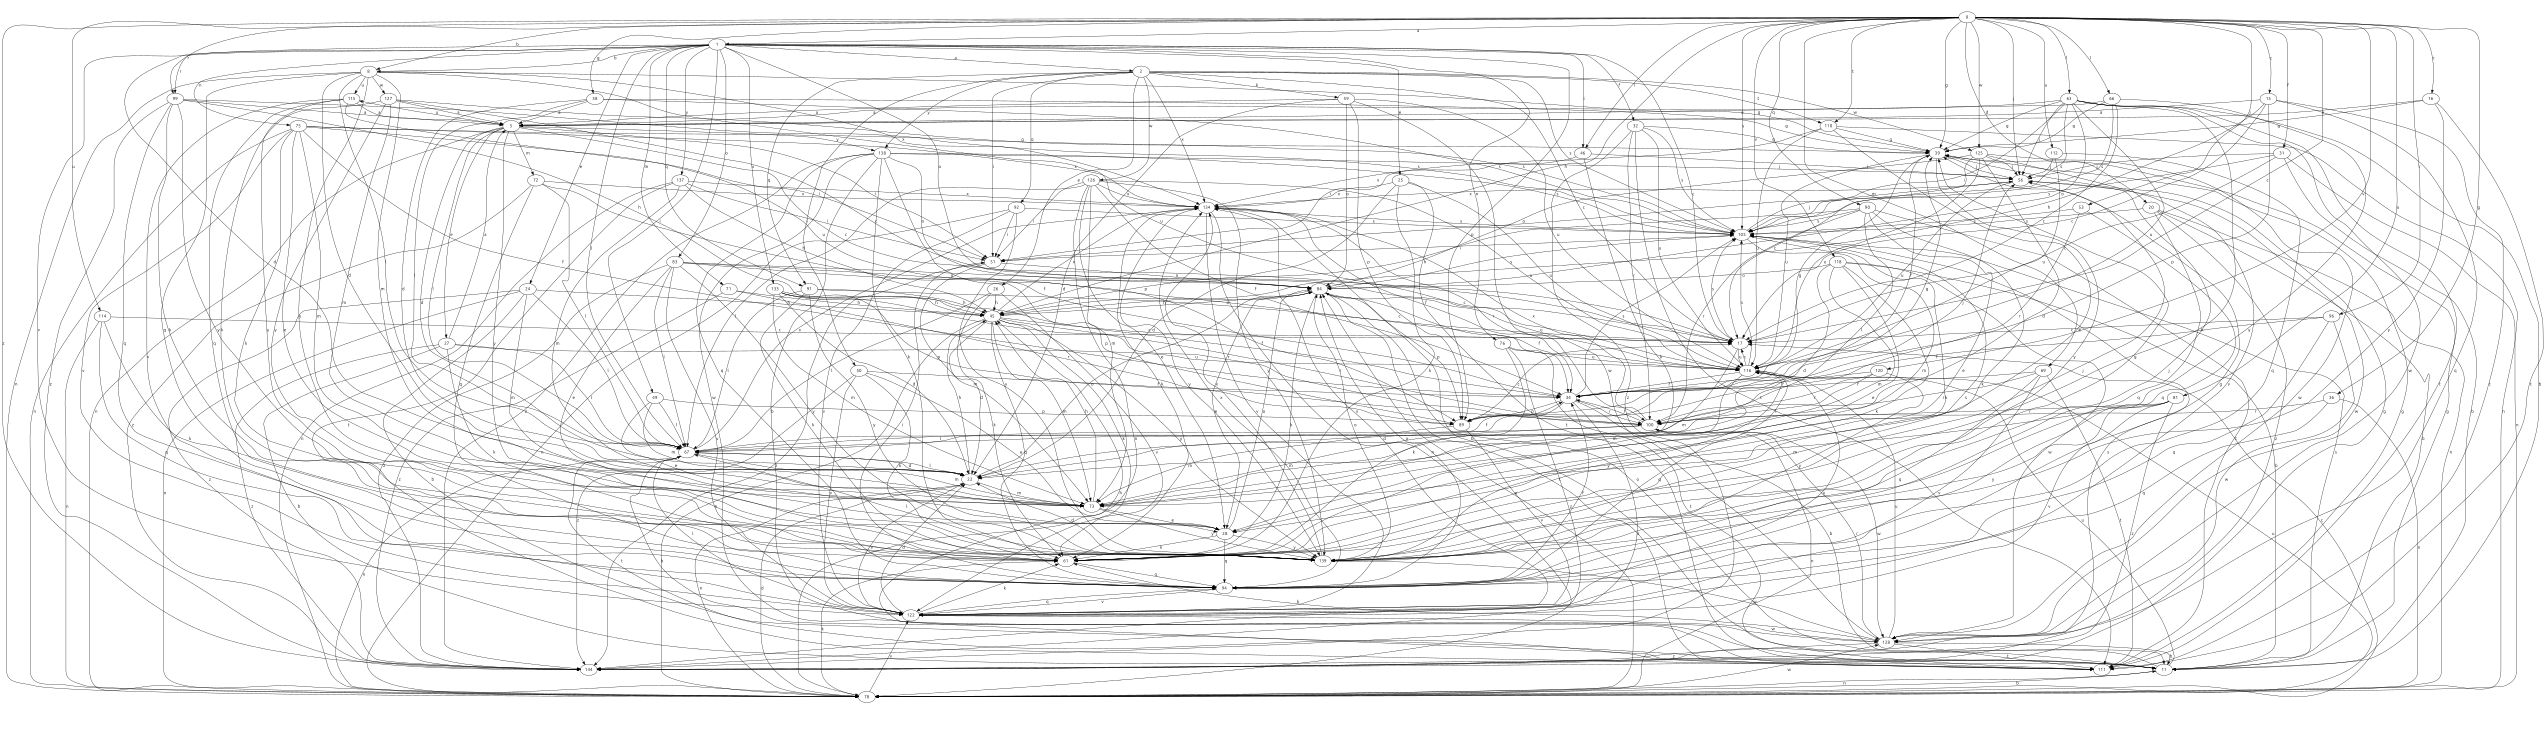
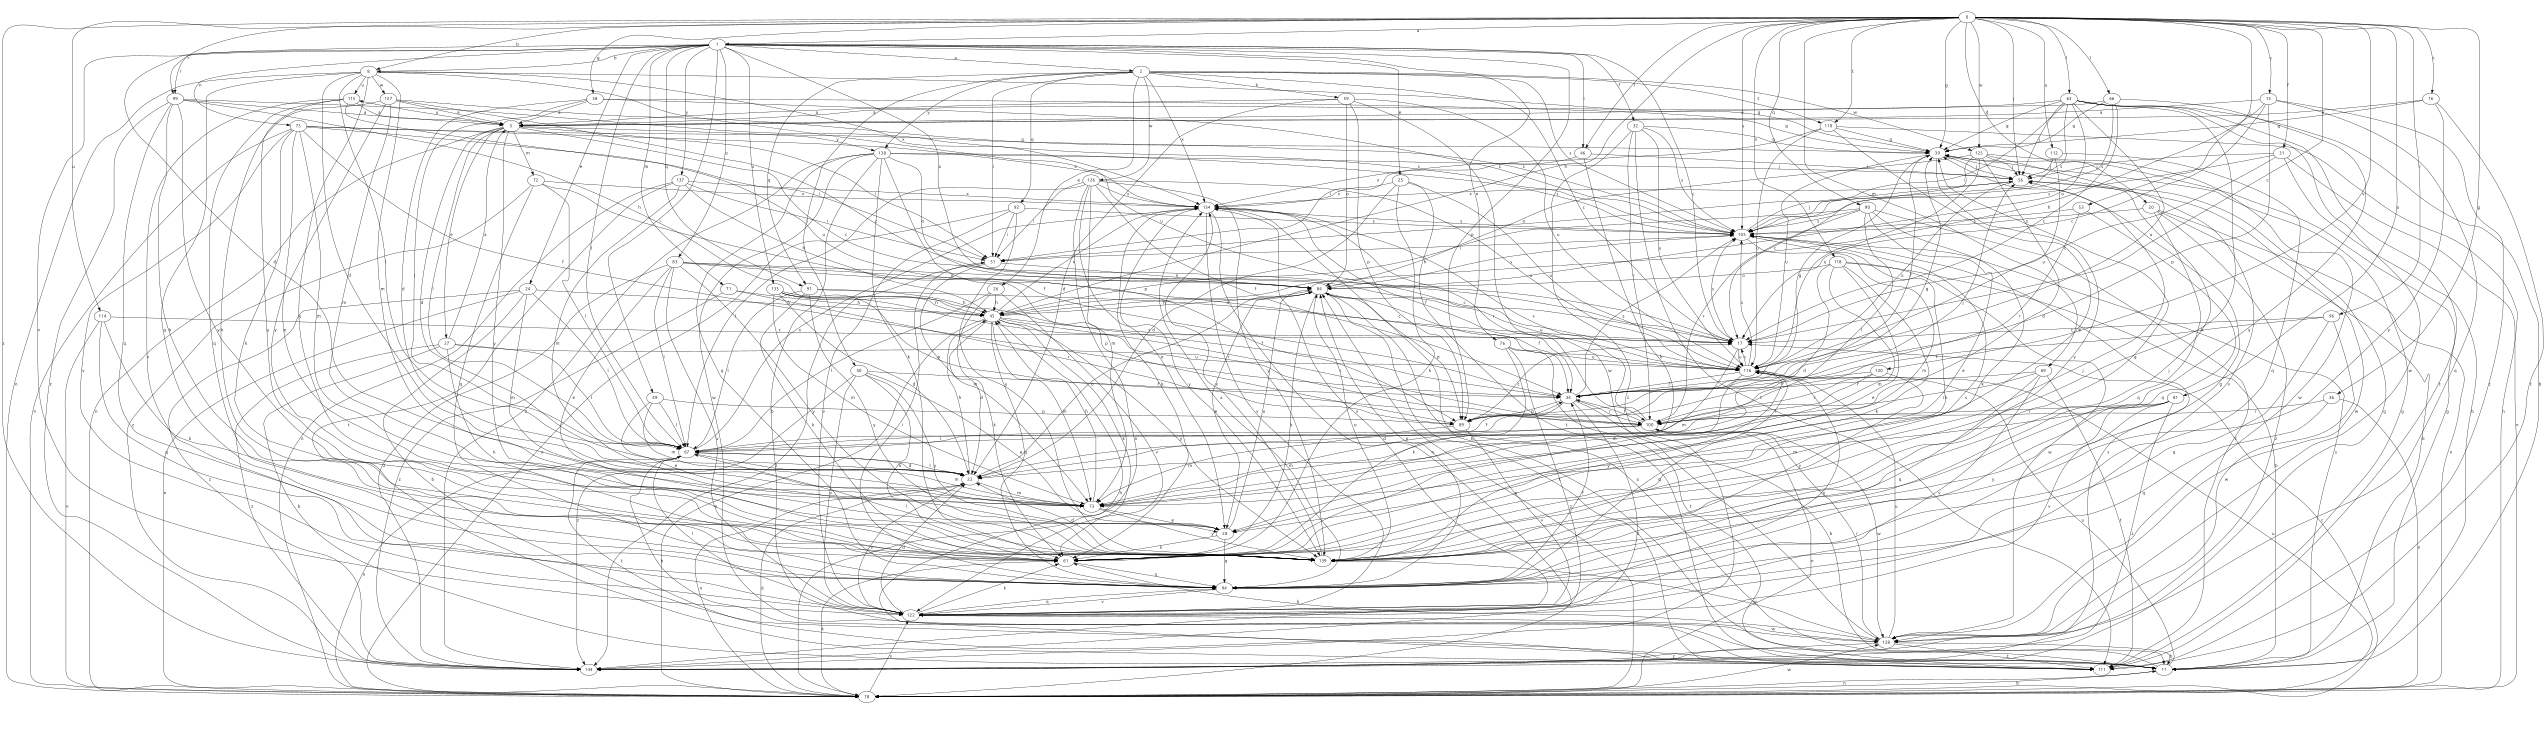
edge "28" -> "139": now "50" -> "139"
